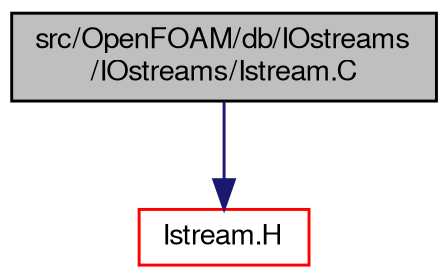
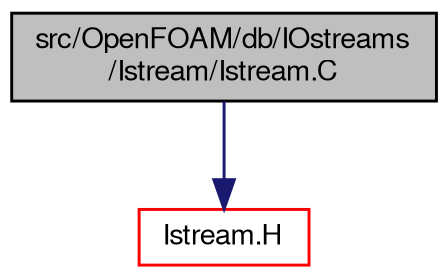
node "src/OpenFOAM/db/IOstreams /IOstreams/Istream.C": label "src/OpenFOAM/db/IOstreams /IOstreams/Istream.C" -> "src/OpenFOAM/db/IOstreams /Istream/Istream.C"
